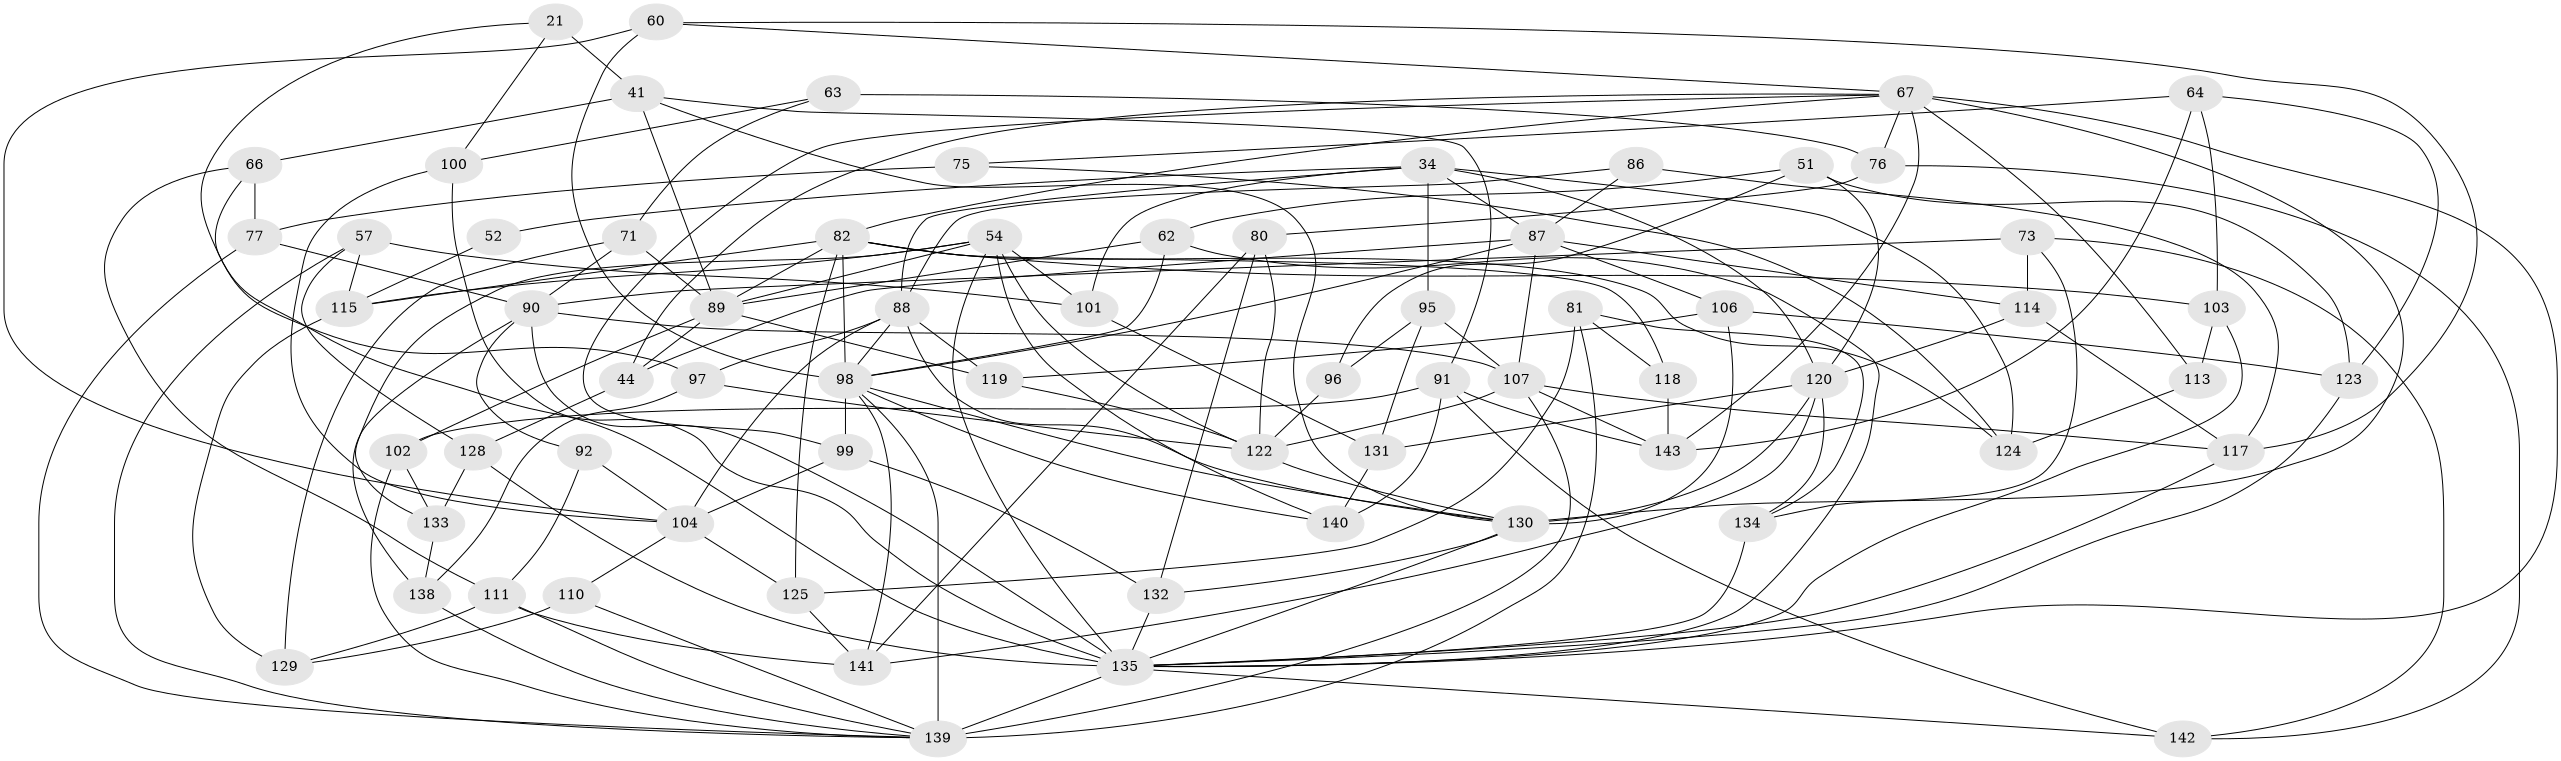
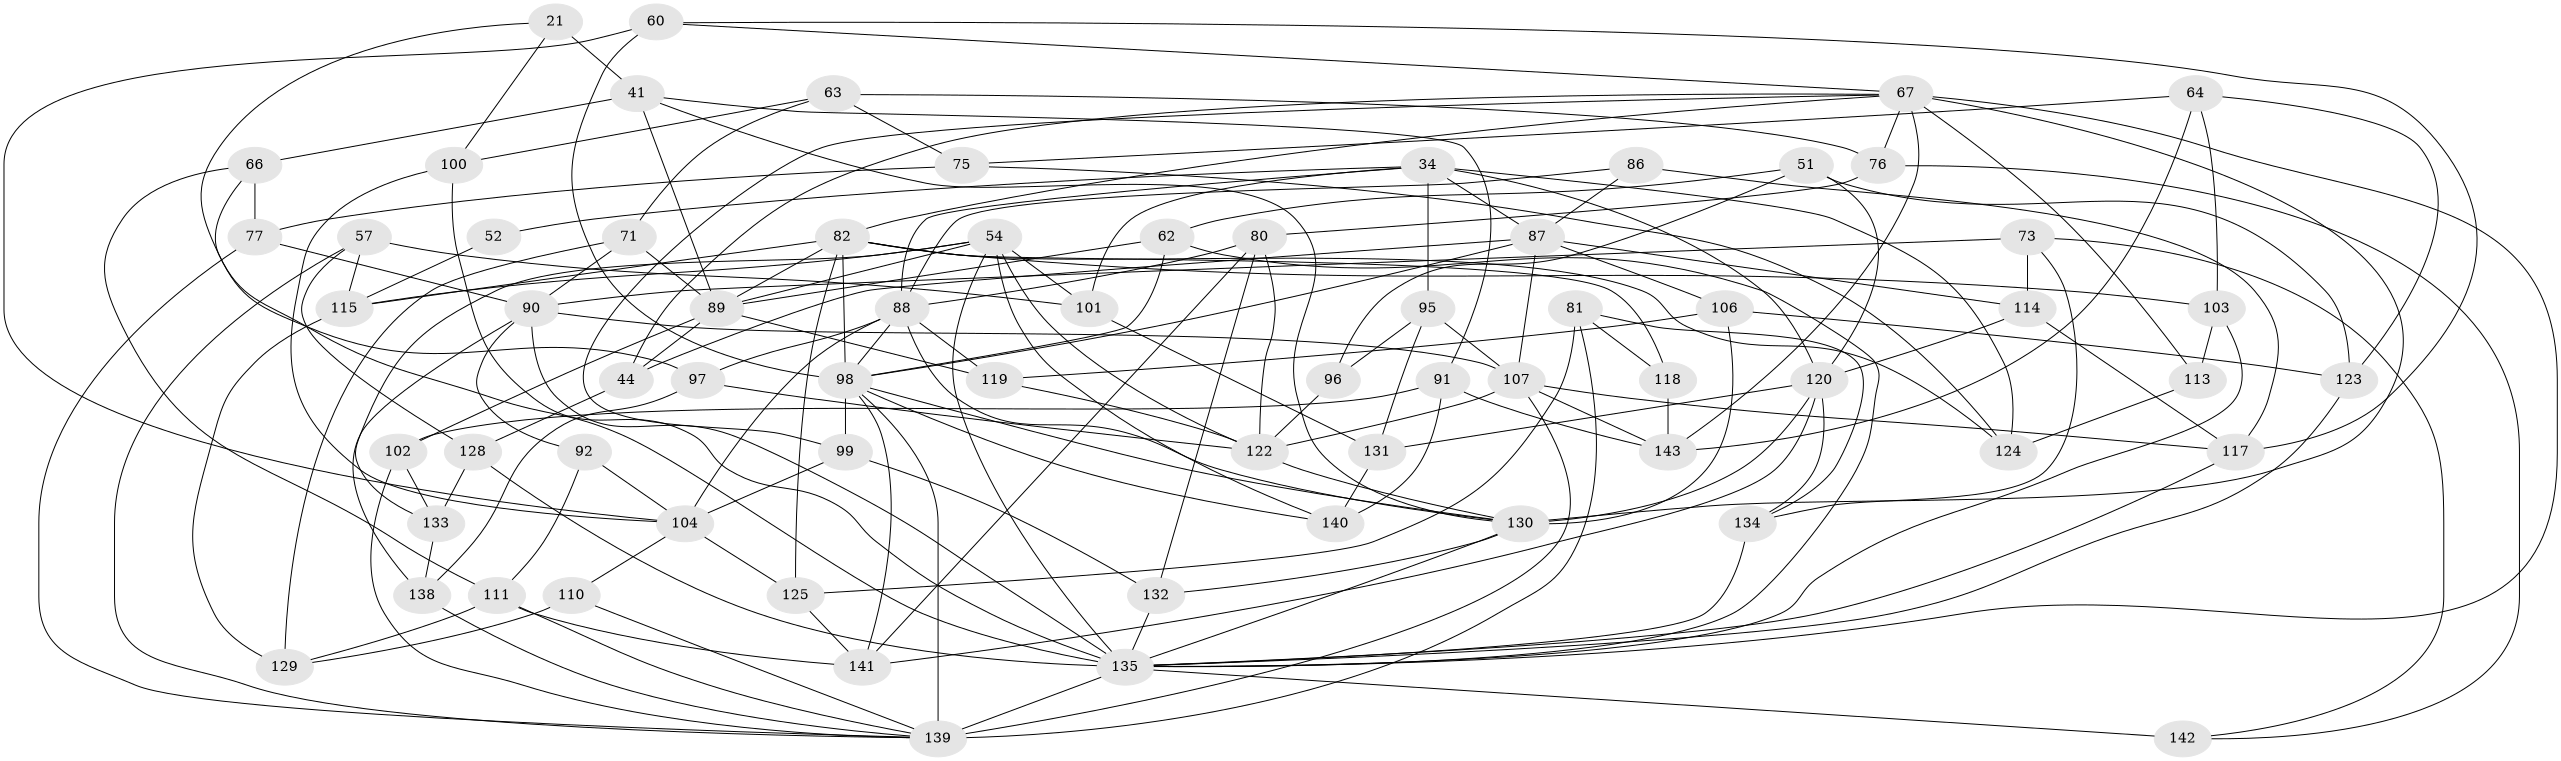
edge "63" -- "75": added
edge "80" -- "88": added
edge "91" -- "142": removed
